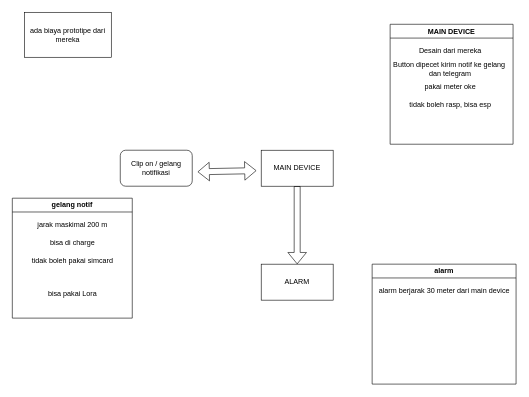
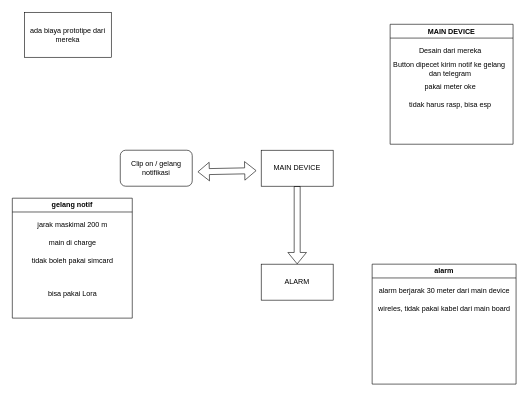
node "tidak boleh rasp, bisa esp": label "tidak boleh rasp, bisa esp" -> "tidak harus rasp, bisa esp"
node "bisa di charge": label "bisa di charge" -> "main di charge"
node "wireles, tidak pakai kabel dari main board": added
